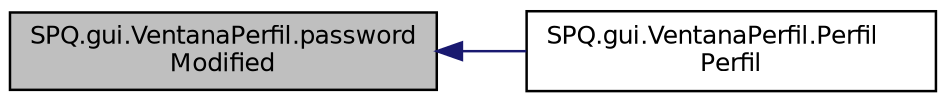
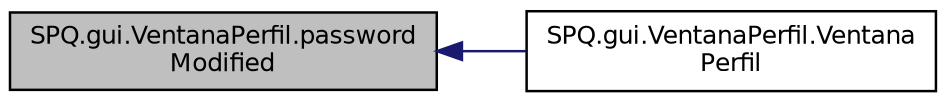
node "SPQ.gui.VentanaPerfil.Perfil Perfil": label "SPQ.gui.VentanaPerfil.Perfil Perfil" -> "SPQ.gui.VentanaPerfil.Ventana Perfil"
